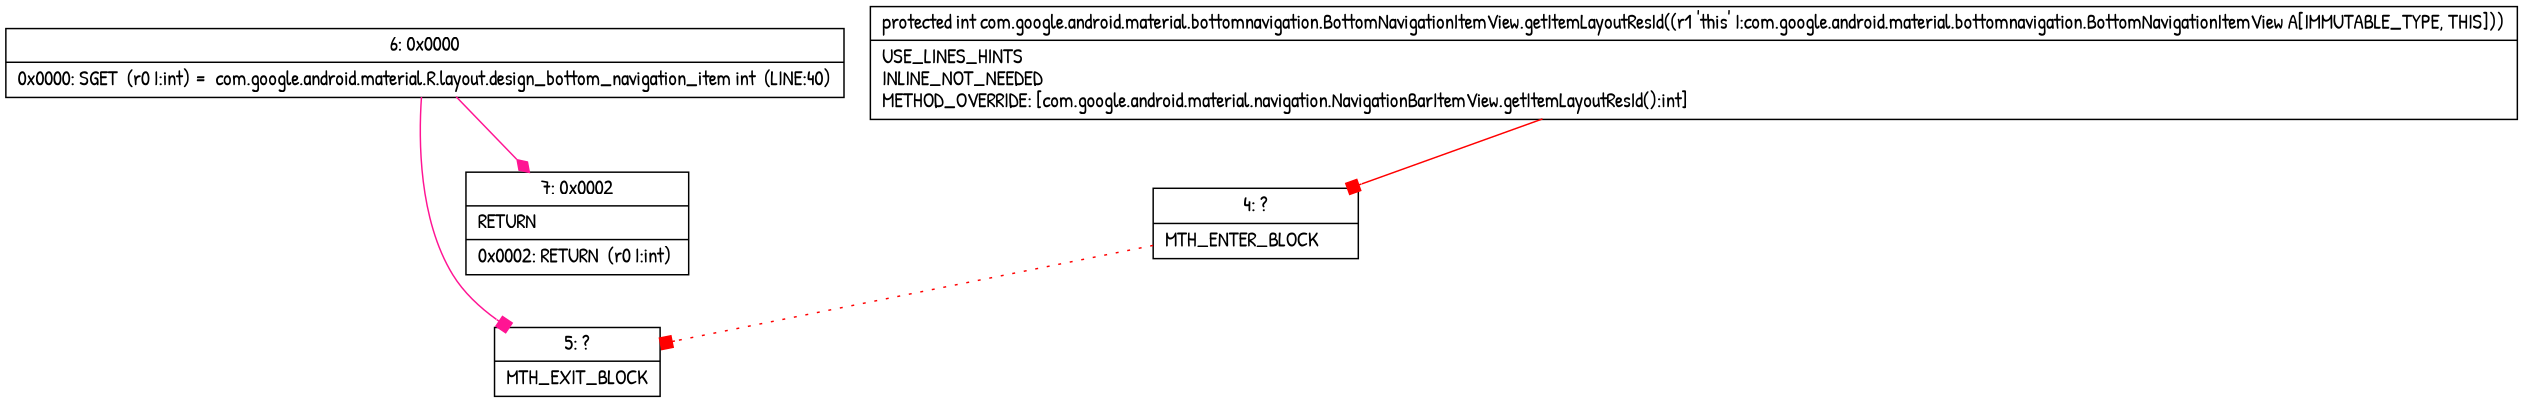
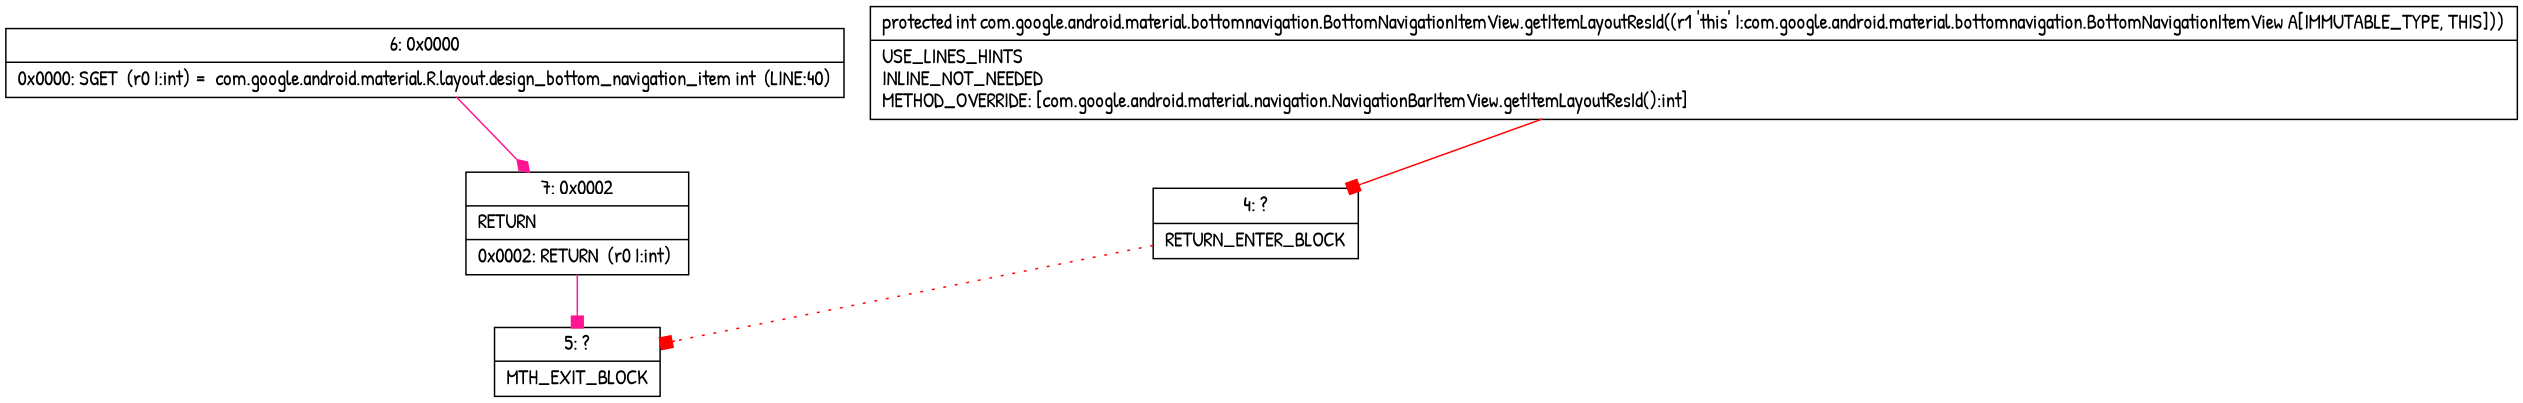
edge "6: 0x0000" -> "5: ?": now "7: 0x0002" -> "5: ?"
node "4: ?": text "MTH_ENTER_BLOCK" -> "RETURN_ENTER_BLOCK"
